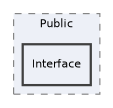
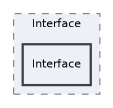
cluster "Public": label "Public" -> "Interface"
